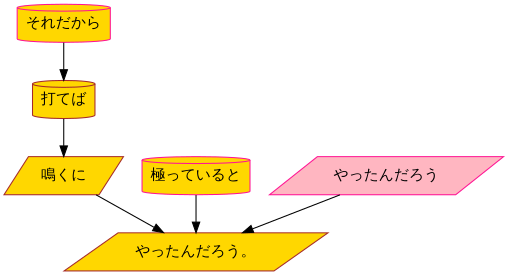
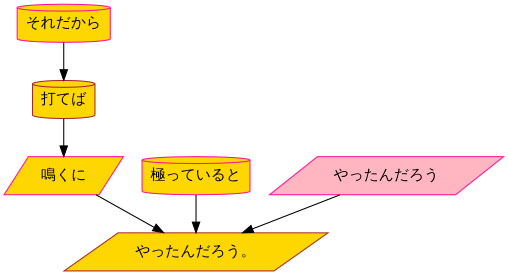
node "鳴くに": color brown -> deeppink
